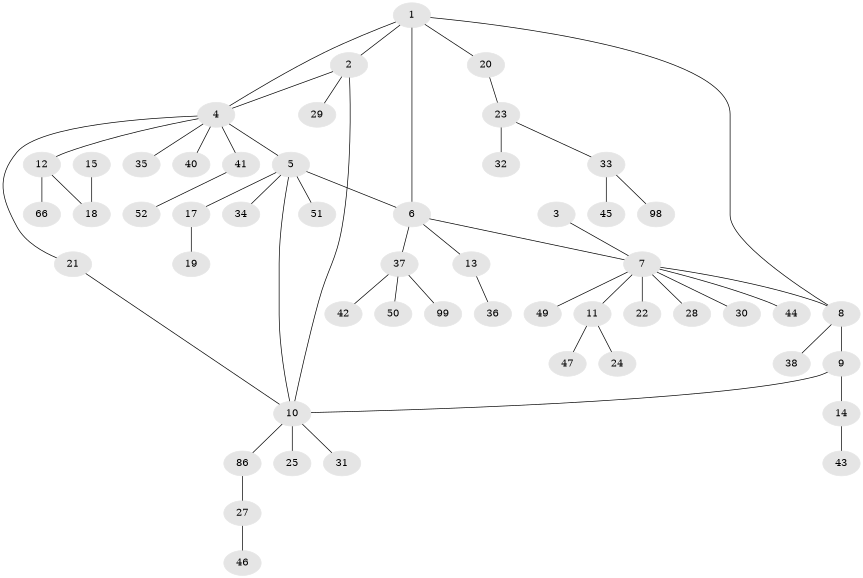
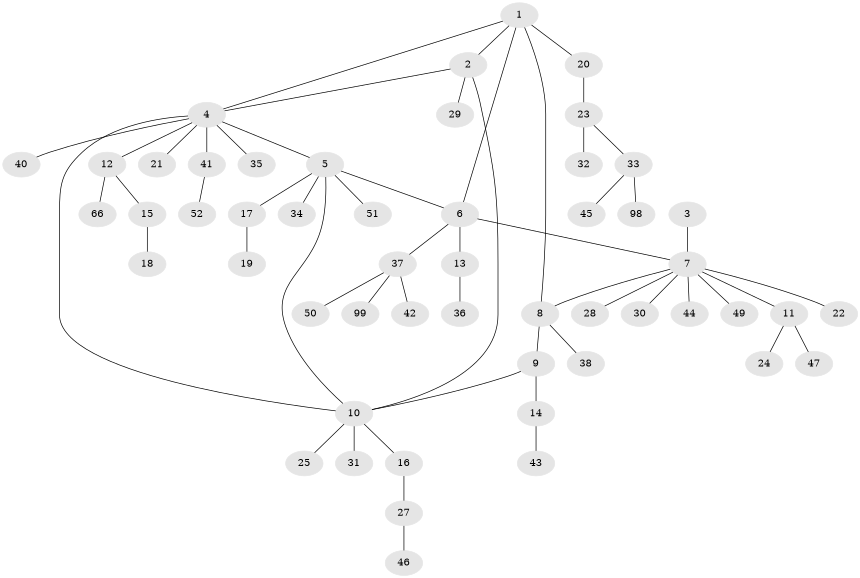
edge "12" -- "18": now "12" -- "15"
edge "21" -- "10": now "4" -- "10"
node "86": label "86" -> "16"
